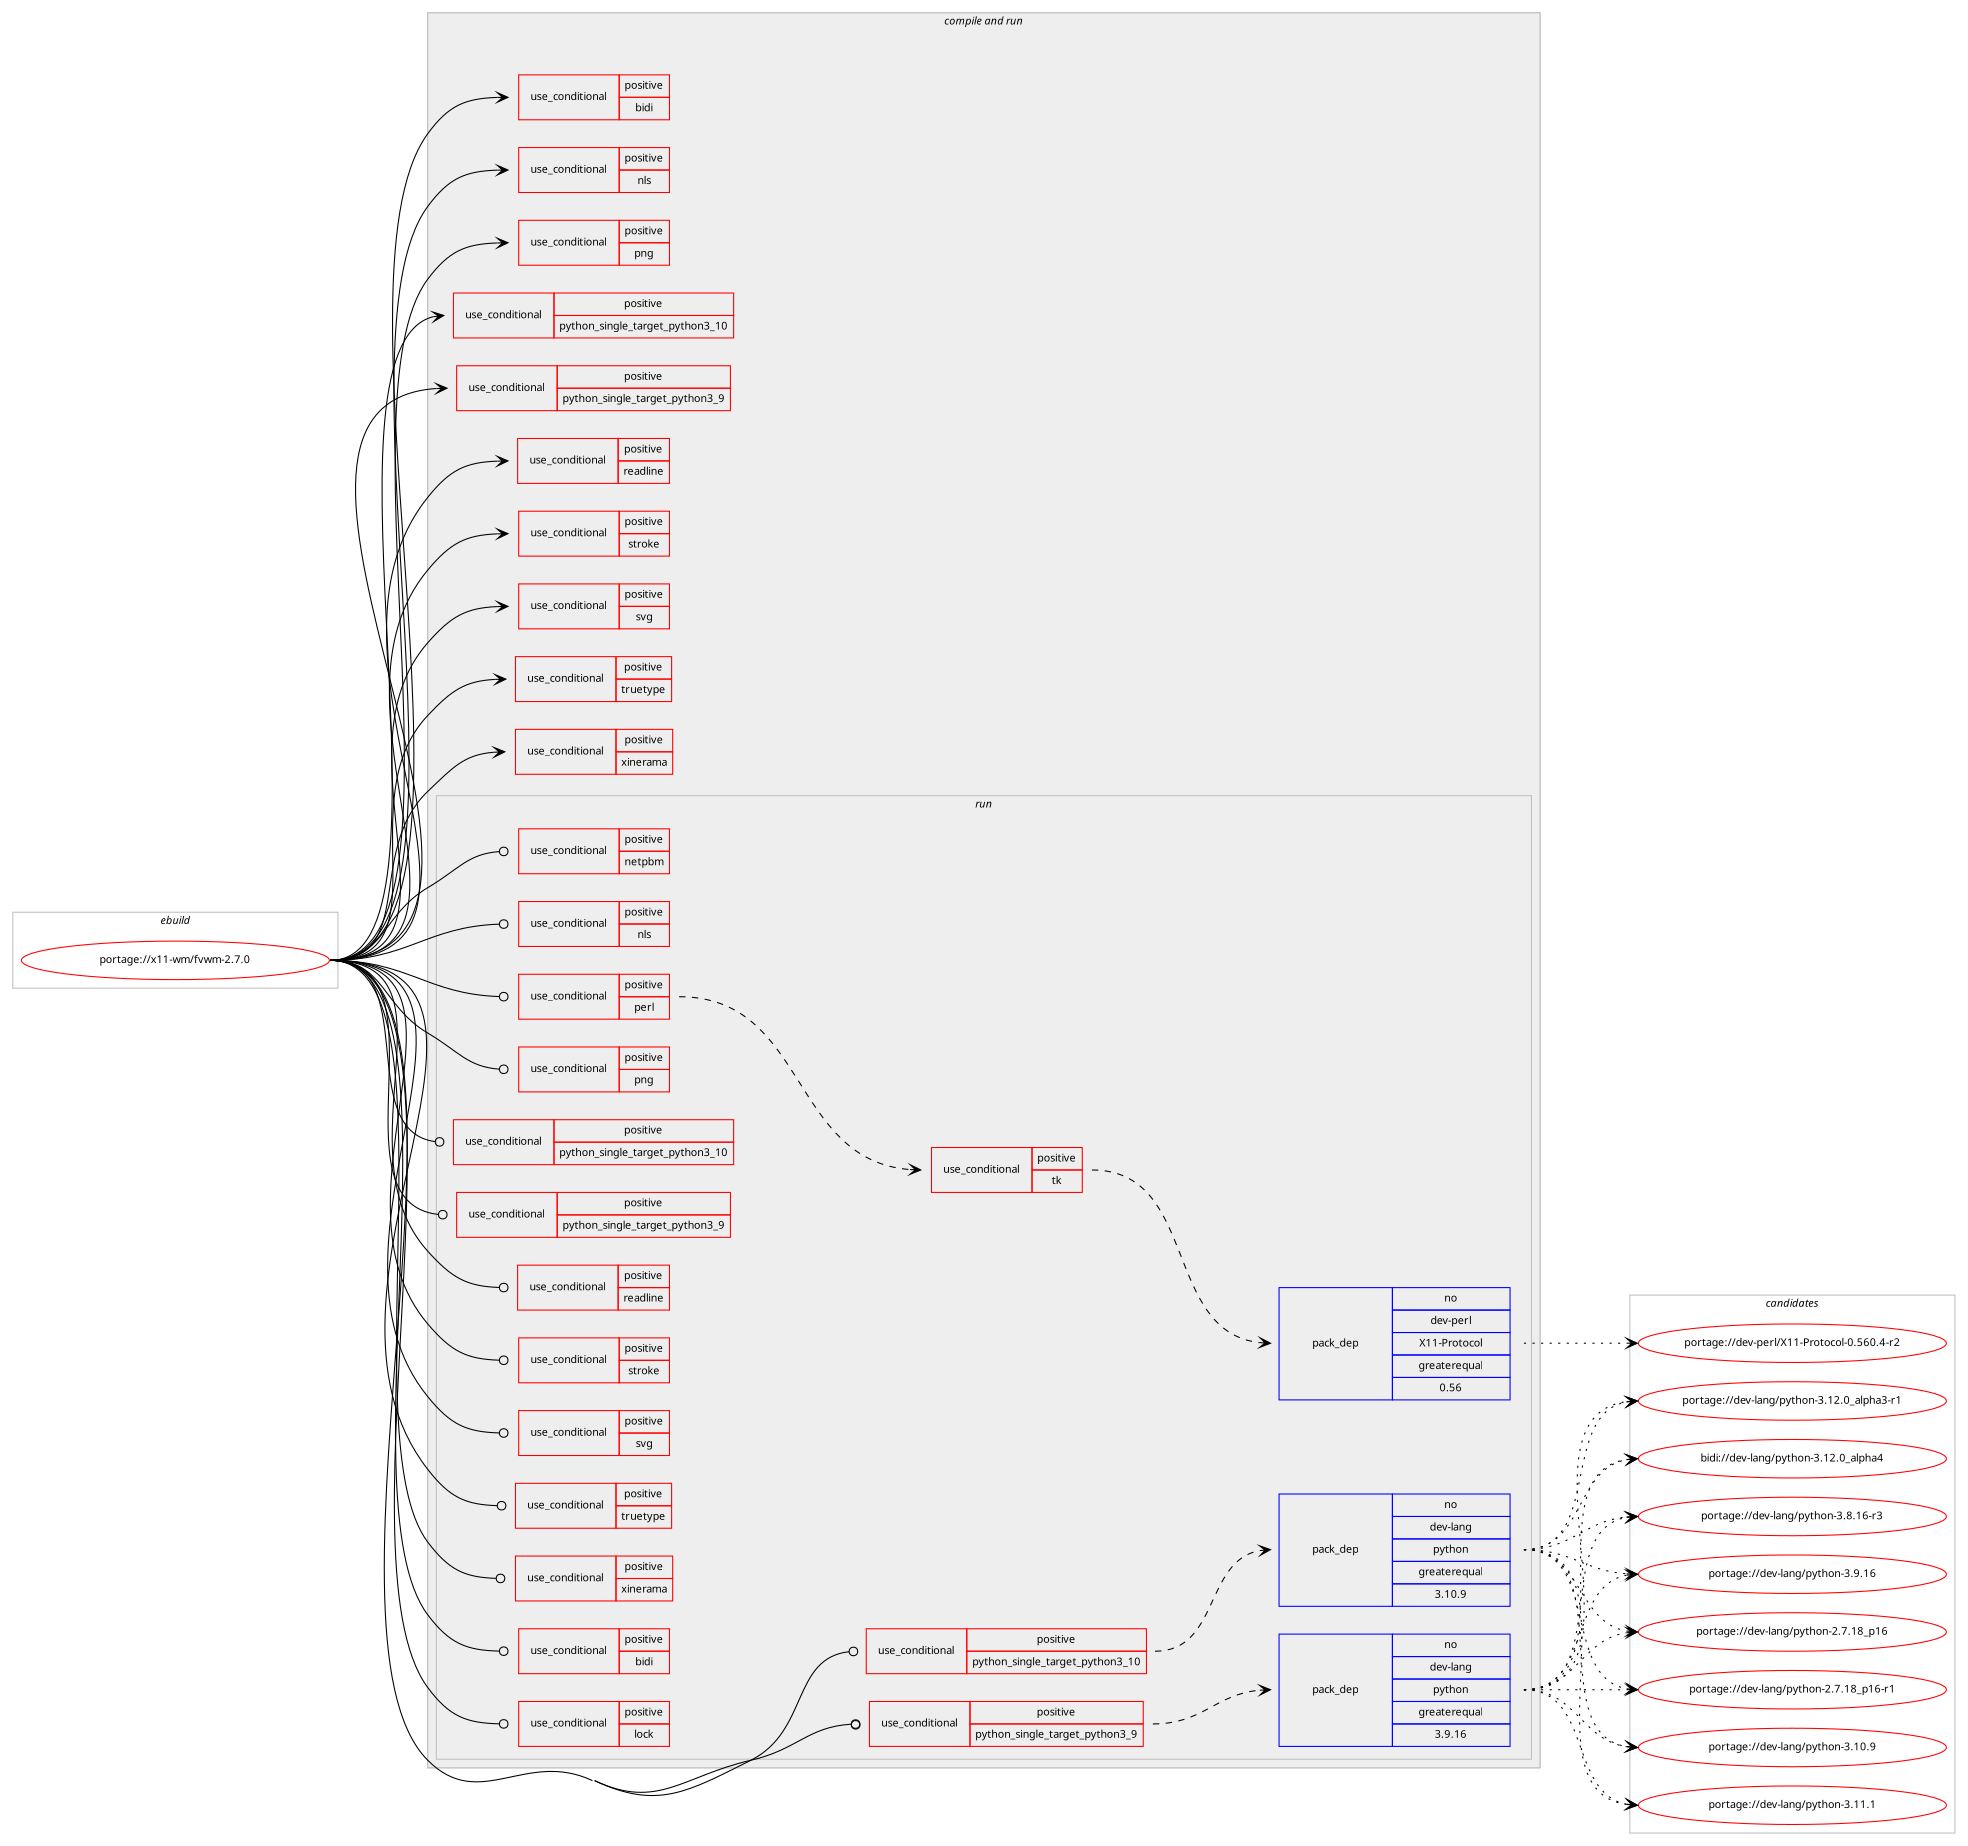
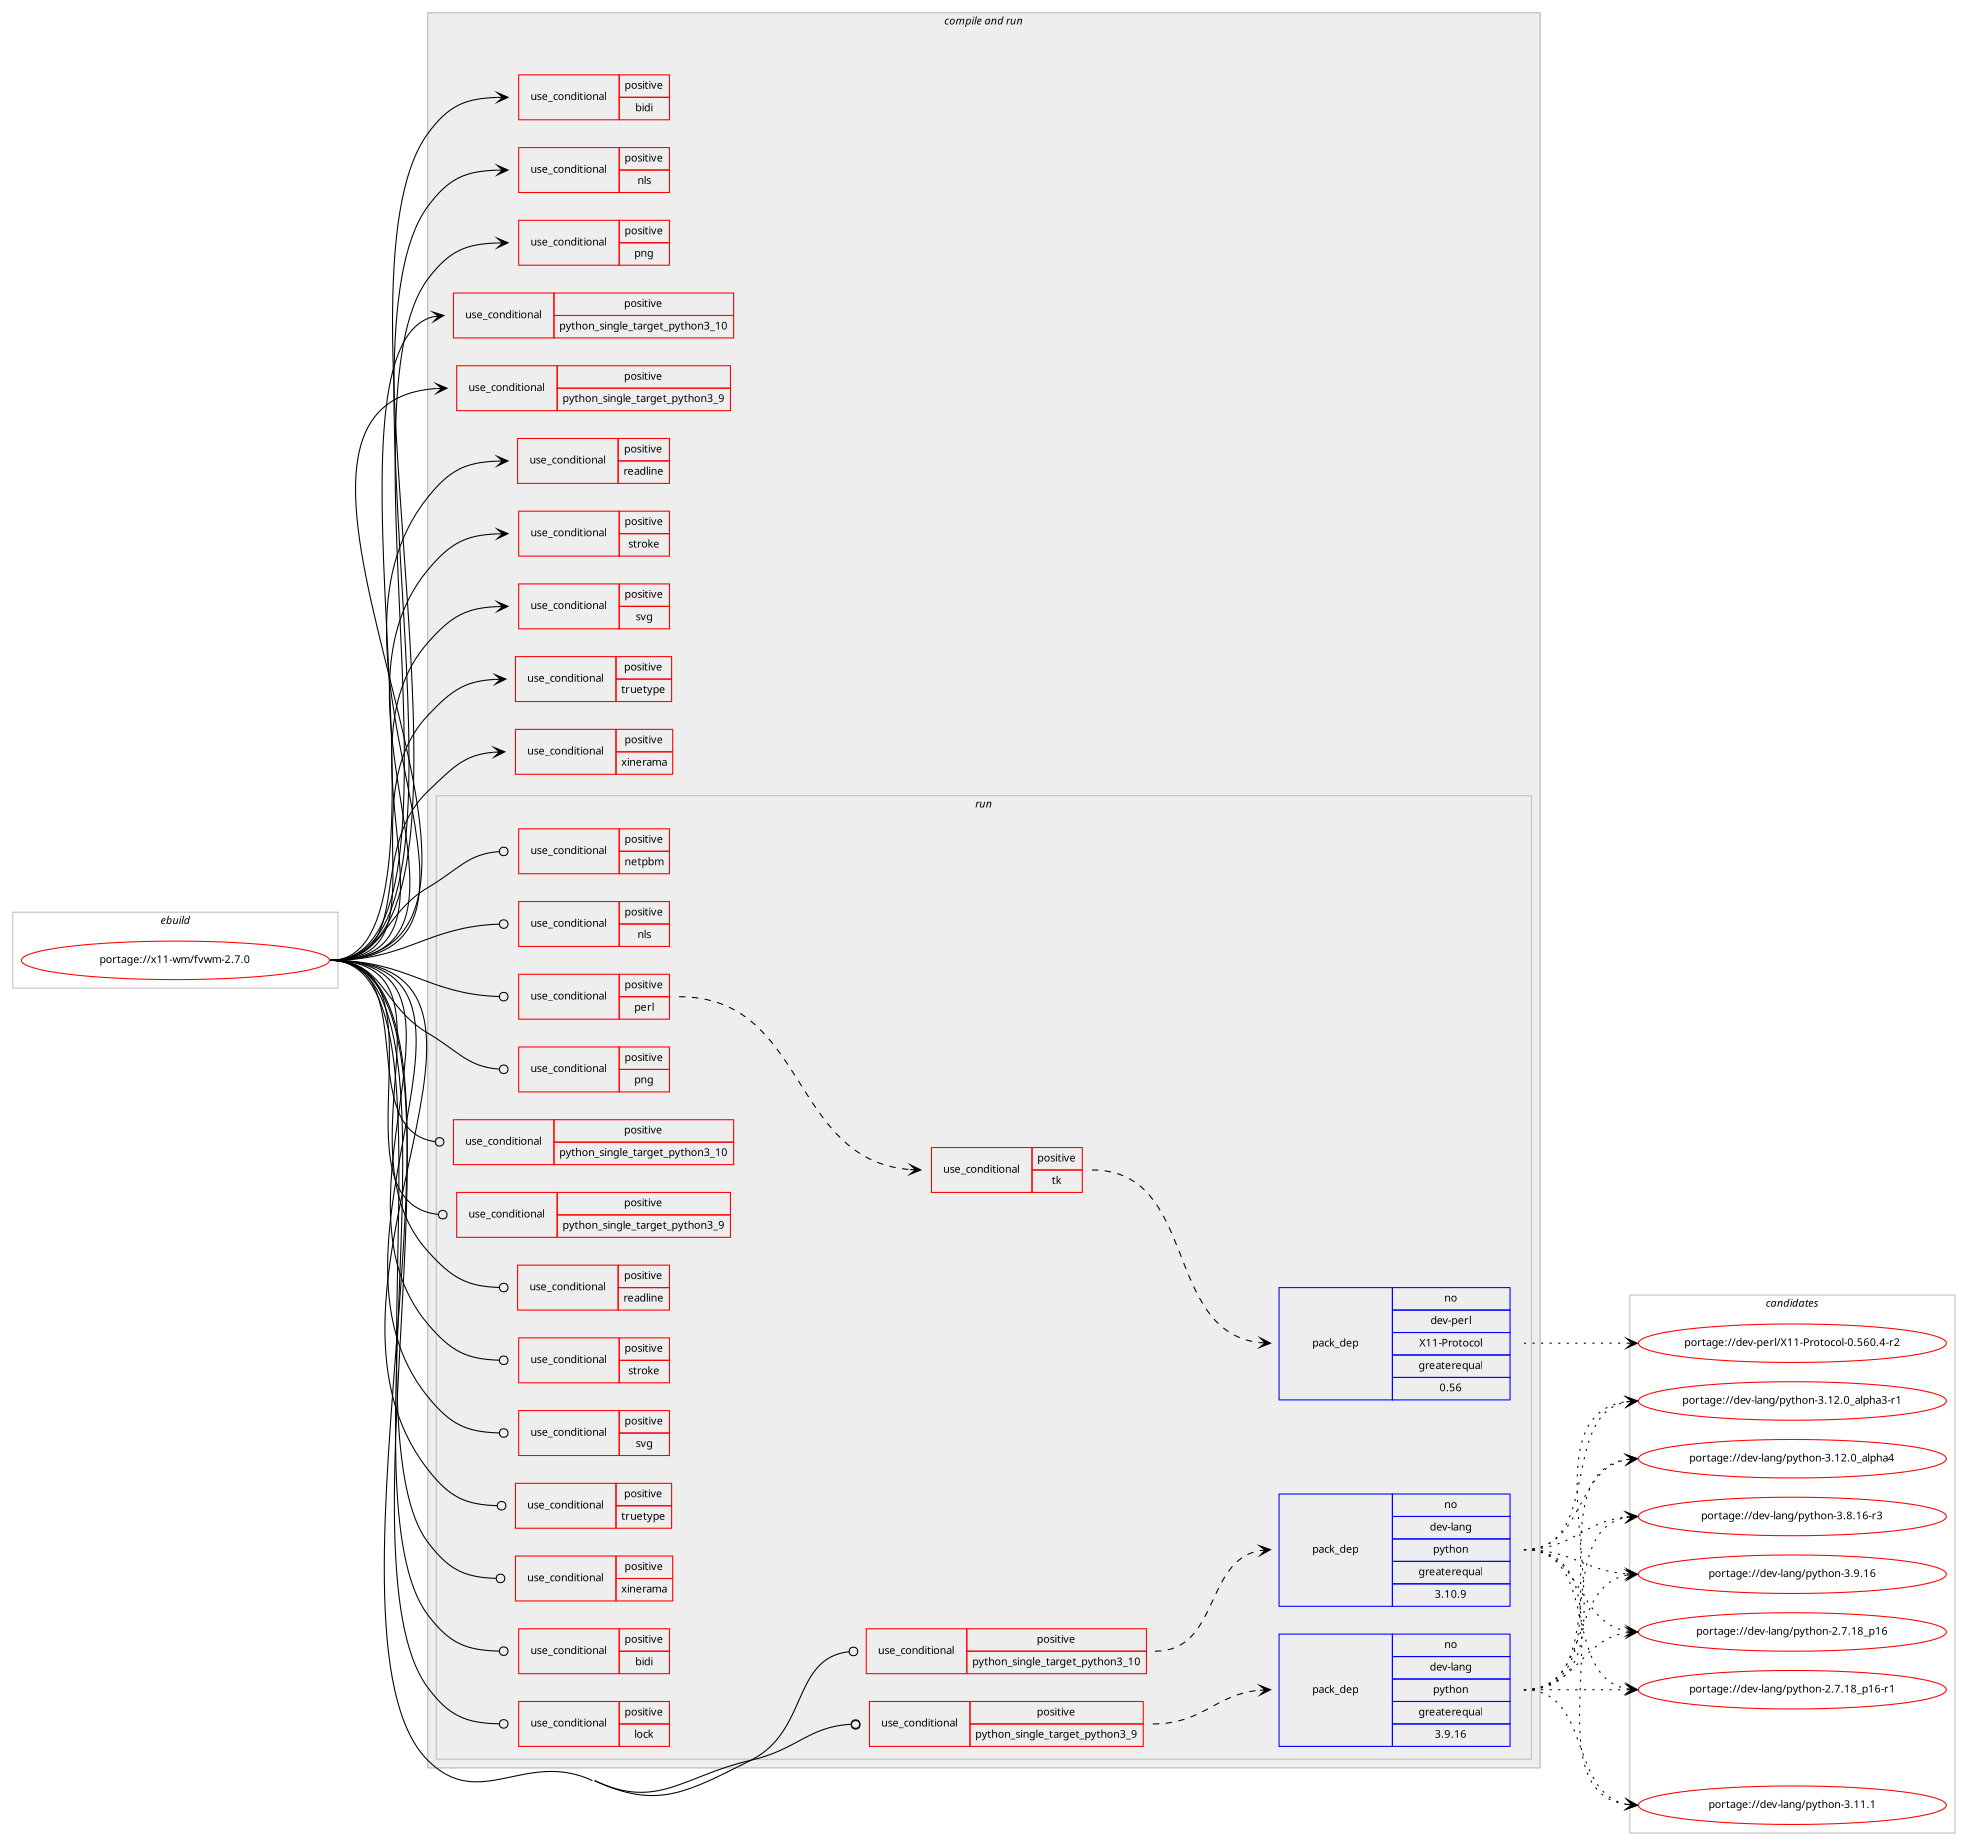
node "bidi://dev-lang/python-3.12.0_alpha4": label "bidi://dev-lang/python-3.12.0_alpha4" -> "portage://dev-lang/python-3.12.0_alpha4"
node "portage://dev-lang/python-3.10.9": removed
